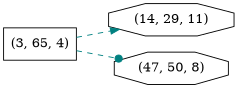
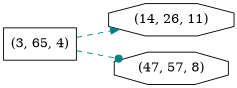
node "(14, 29, 11)": label "(14, 29, 11)" -> "(14, 26, 11)"
node "(47, 50, 8)": label "(47, 50, 8)" -> "(47, 57, 8)"
